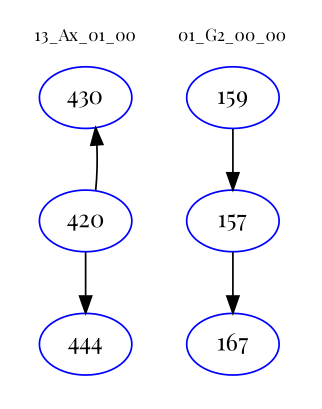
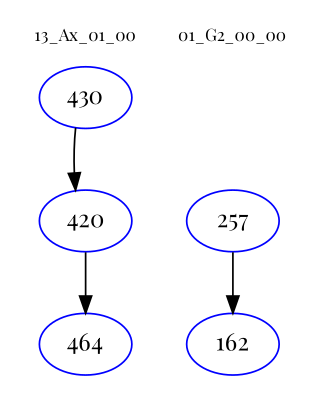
node "159": removed
edge "420" -> "430": reversed
node "157": label "157" -> "257"
node "444": label "444" -> "464"
node "167": label "167" -> "162"
